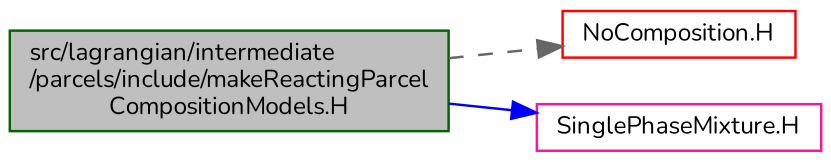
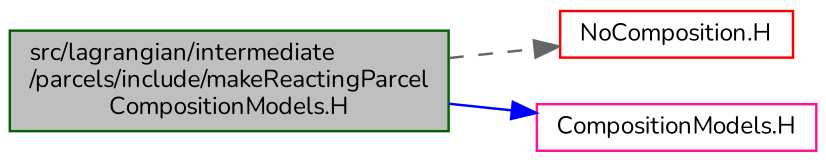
node "SinglePhaseMixture.H": label "SinglePhaseMixture.H" -> "CompositionModels.H"
